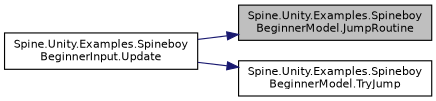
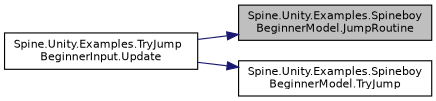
node "Spine.Unity.Examples.Spineboy BeginnerInput.Update": label "Spine.Unity.Examples.Spineboy BeginnerInput.Update" -> "Spine.Unity.Examples.TryJump BeginnerInput.Update"
